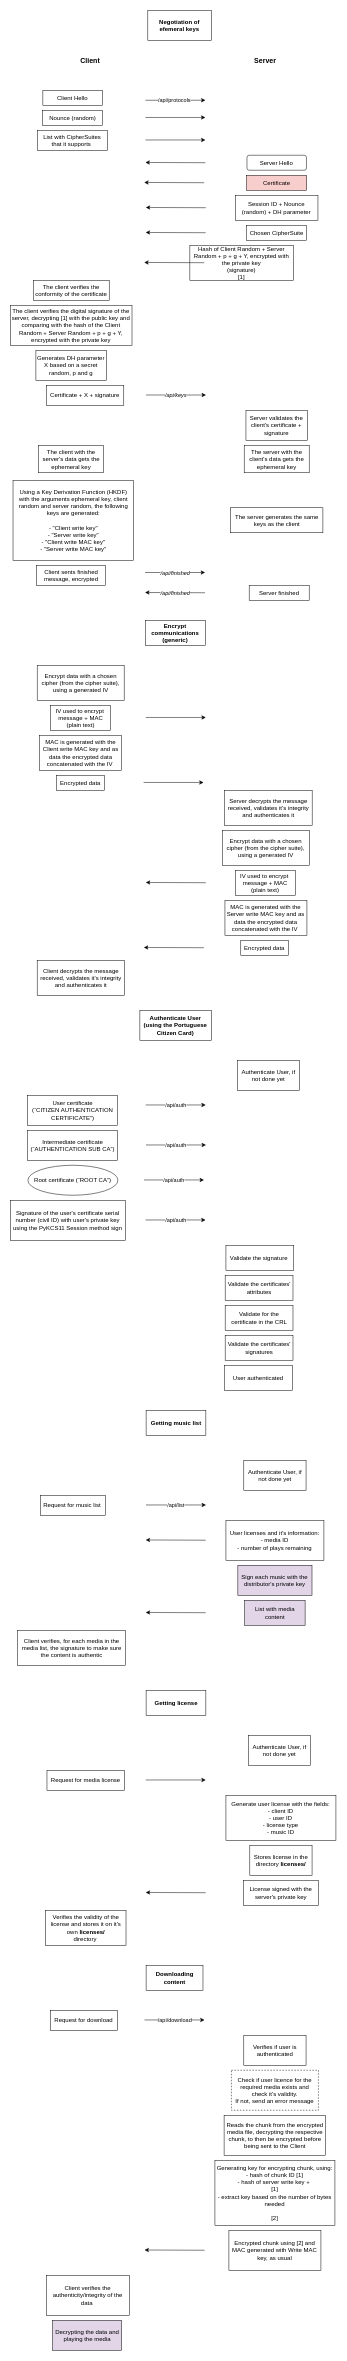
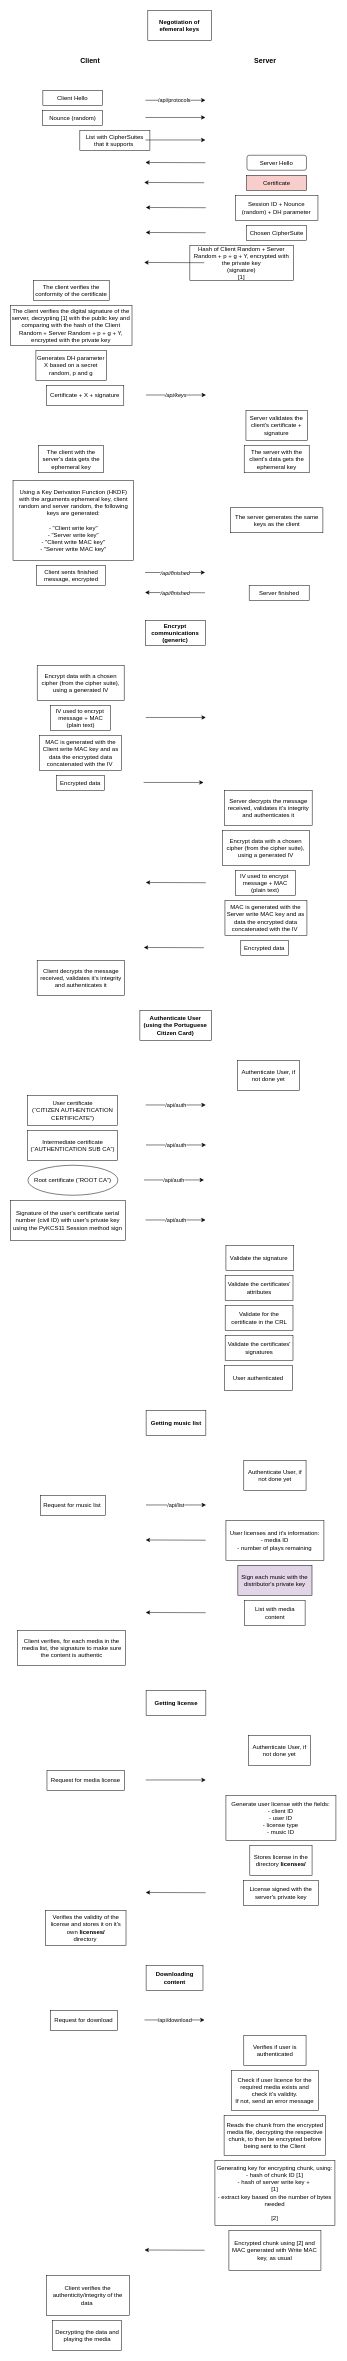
node "List with CipherSuites that it supports": moved (72, 140) -> (115, 140)
node "List with media content": fillcolor #e1d5e7 -> #ffffff
node "Check if user licence for the required media exists and check it's validity. If not, send an error message": style dashed -> solid
node "Decrypting the data and playing the media": fillcolor #e1d5e7 -> #ffffff
